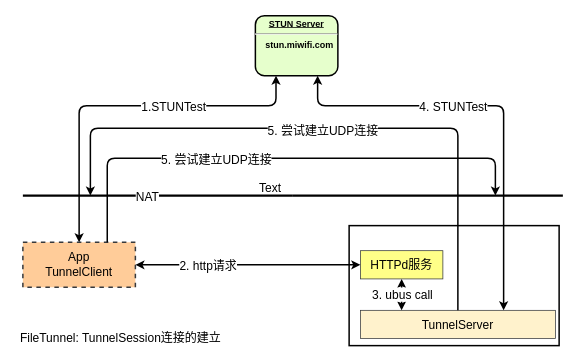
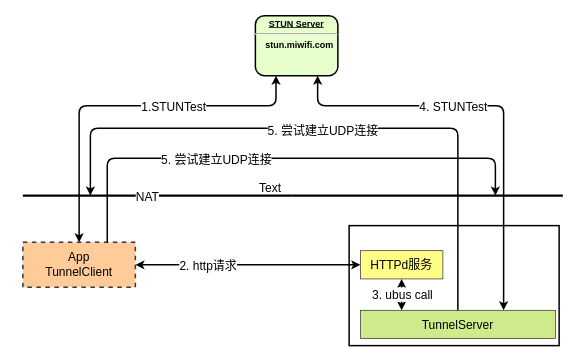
node "TunnelServer": fillcolor #fff2cc -> #cdeb8b
node "FileTunnel: TunnelSession连接的建立": removed
